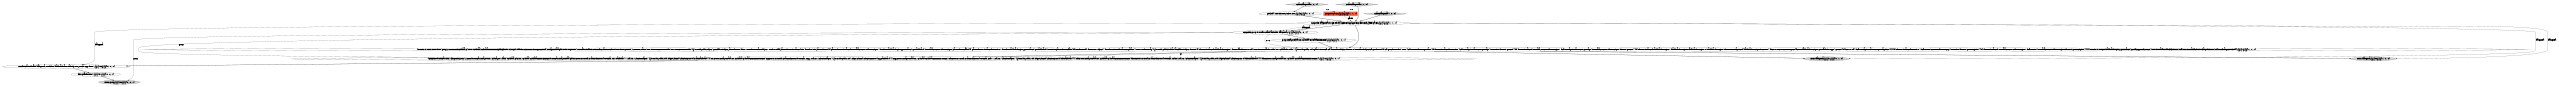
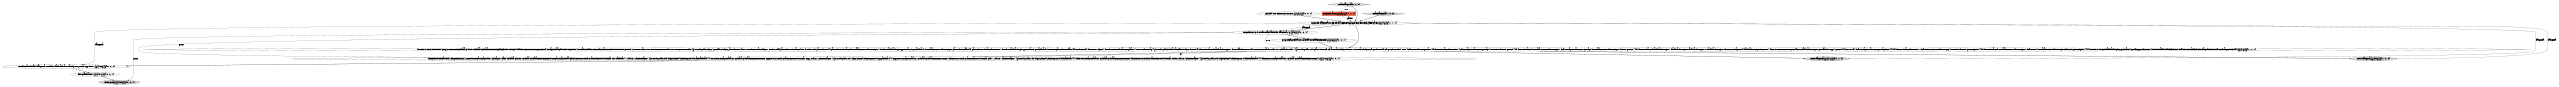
node "createDialogArea['0', '0', '1']": removed
